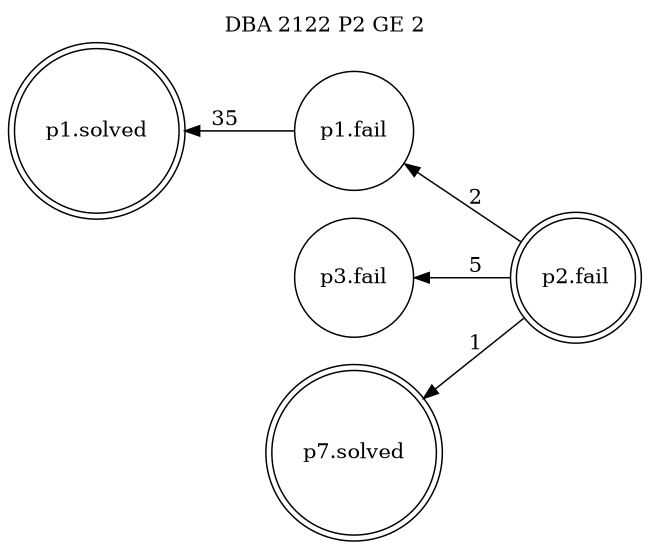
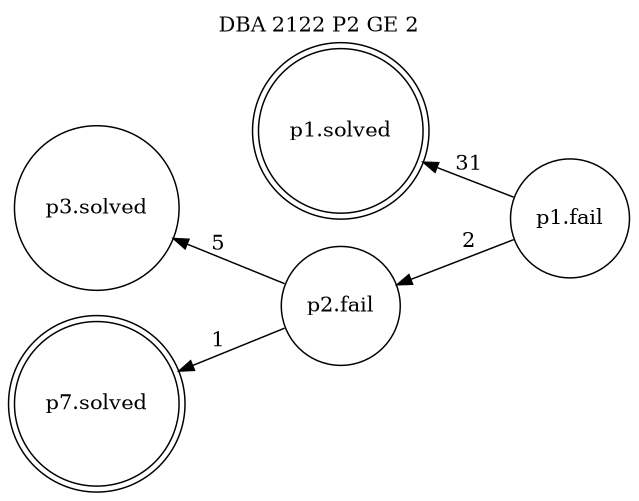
edge "p1.fail" -> "p1.solved": label "35" -> "31"
edge "p2.fail" -> "p1.fail": reversed
node "p3.fail": label "p3.fail" -> "p3.solved"
node "p2.fail": shape doublecircle -> circle
